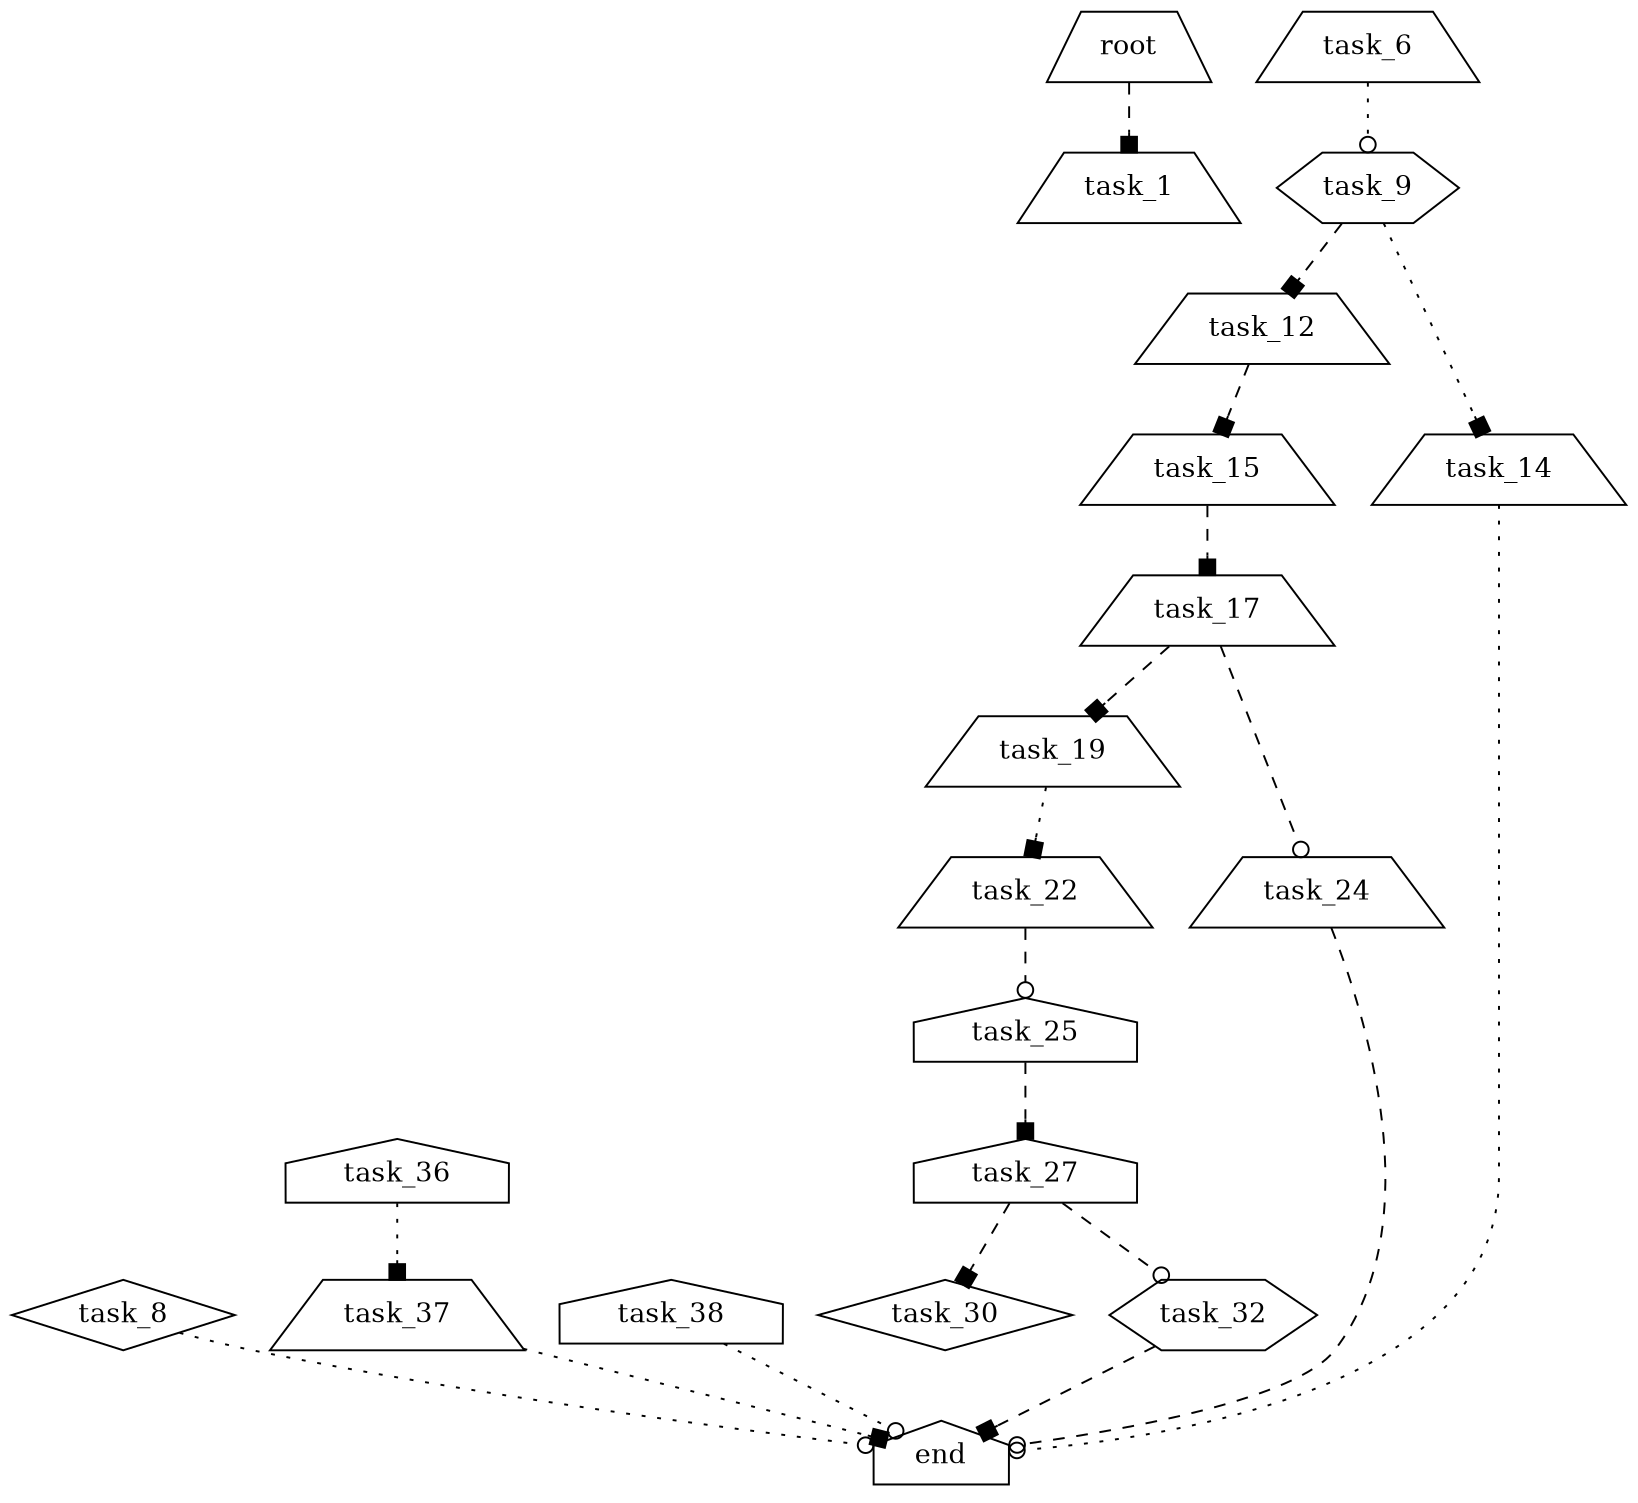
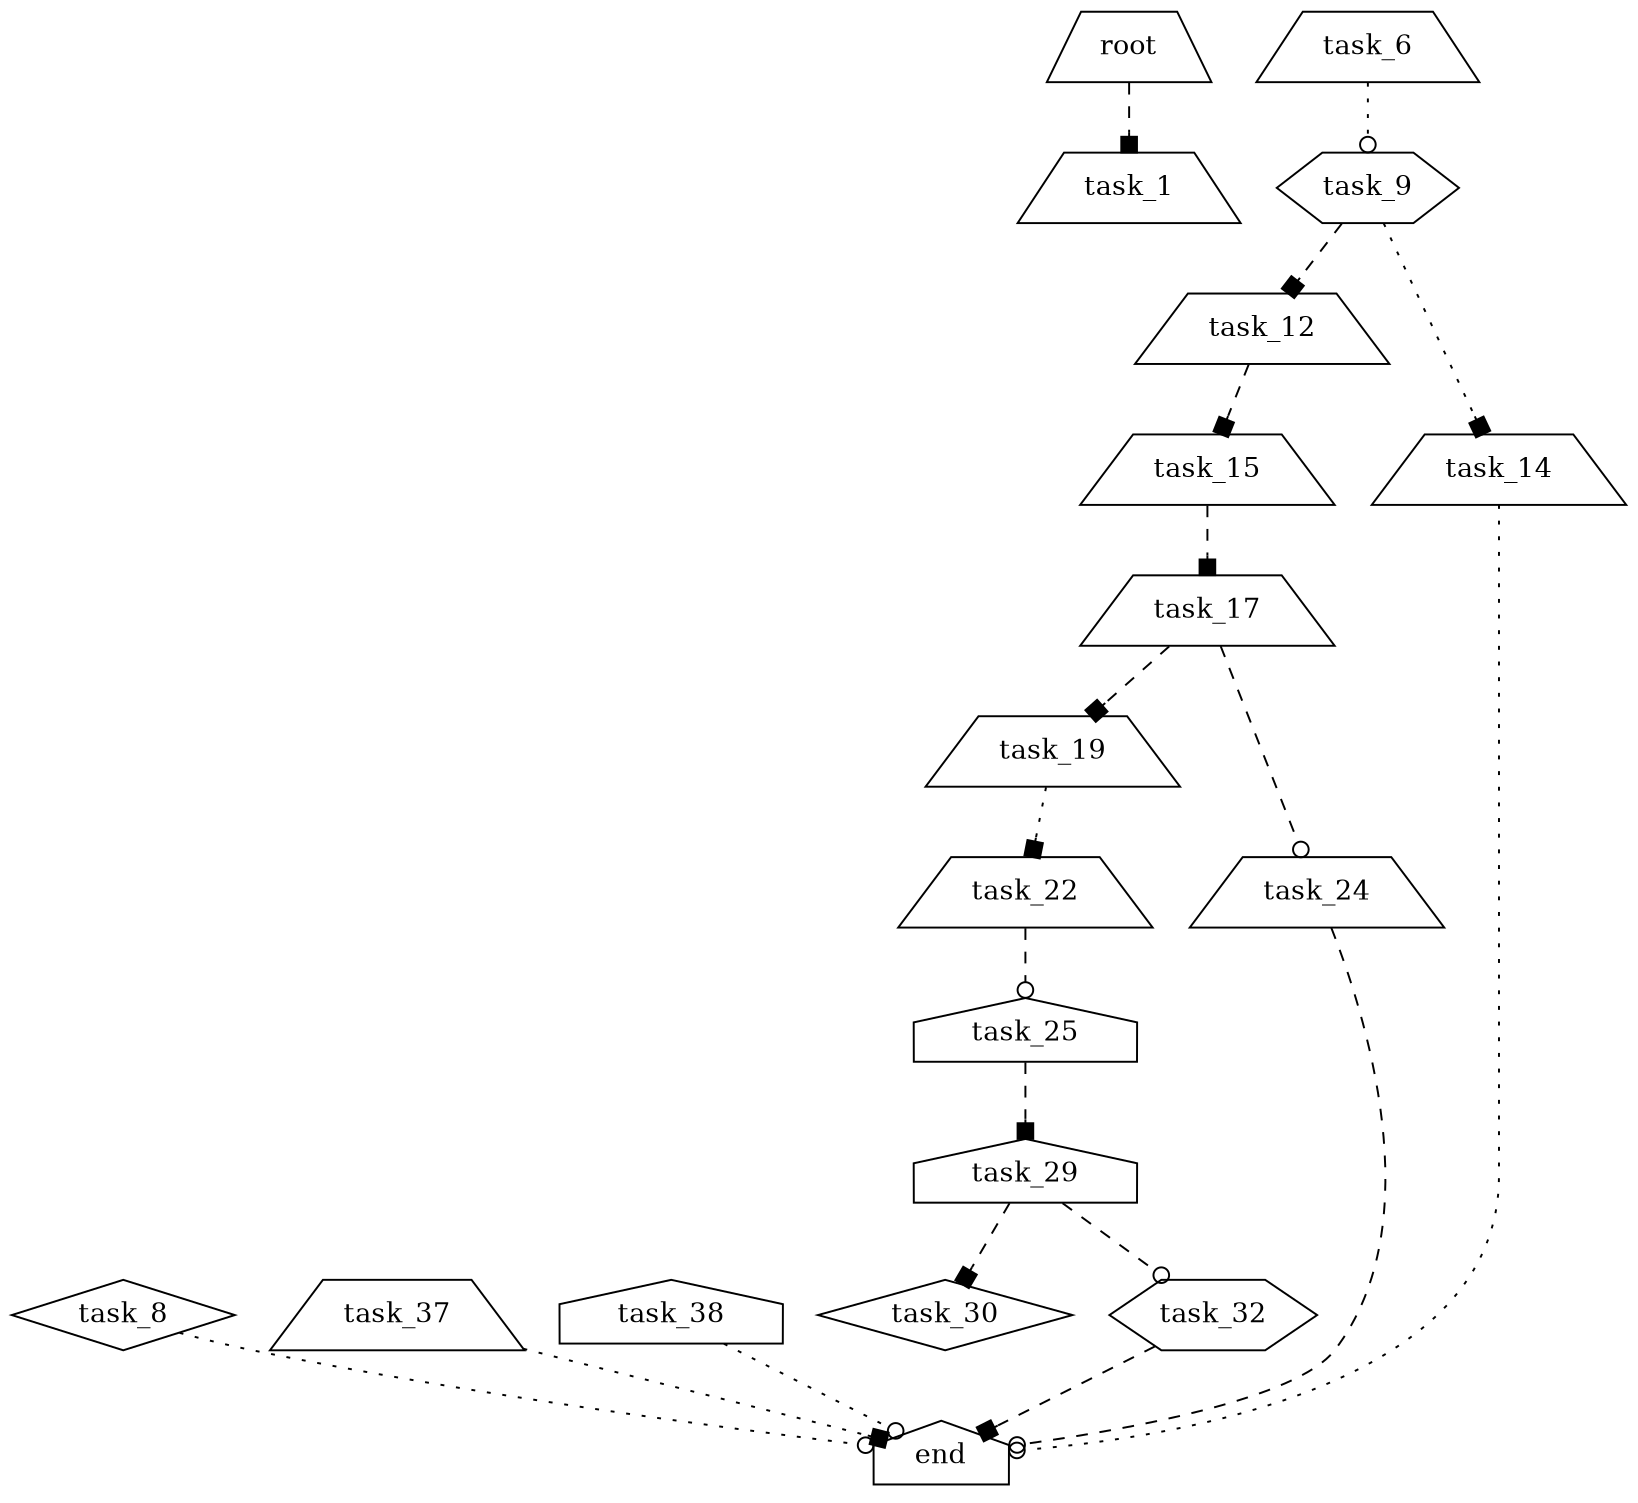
node "task_36": removed
node "task_27": label "task_27" -> "task_29"
